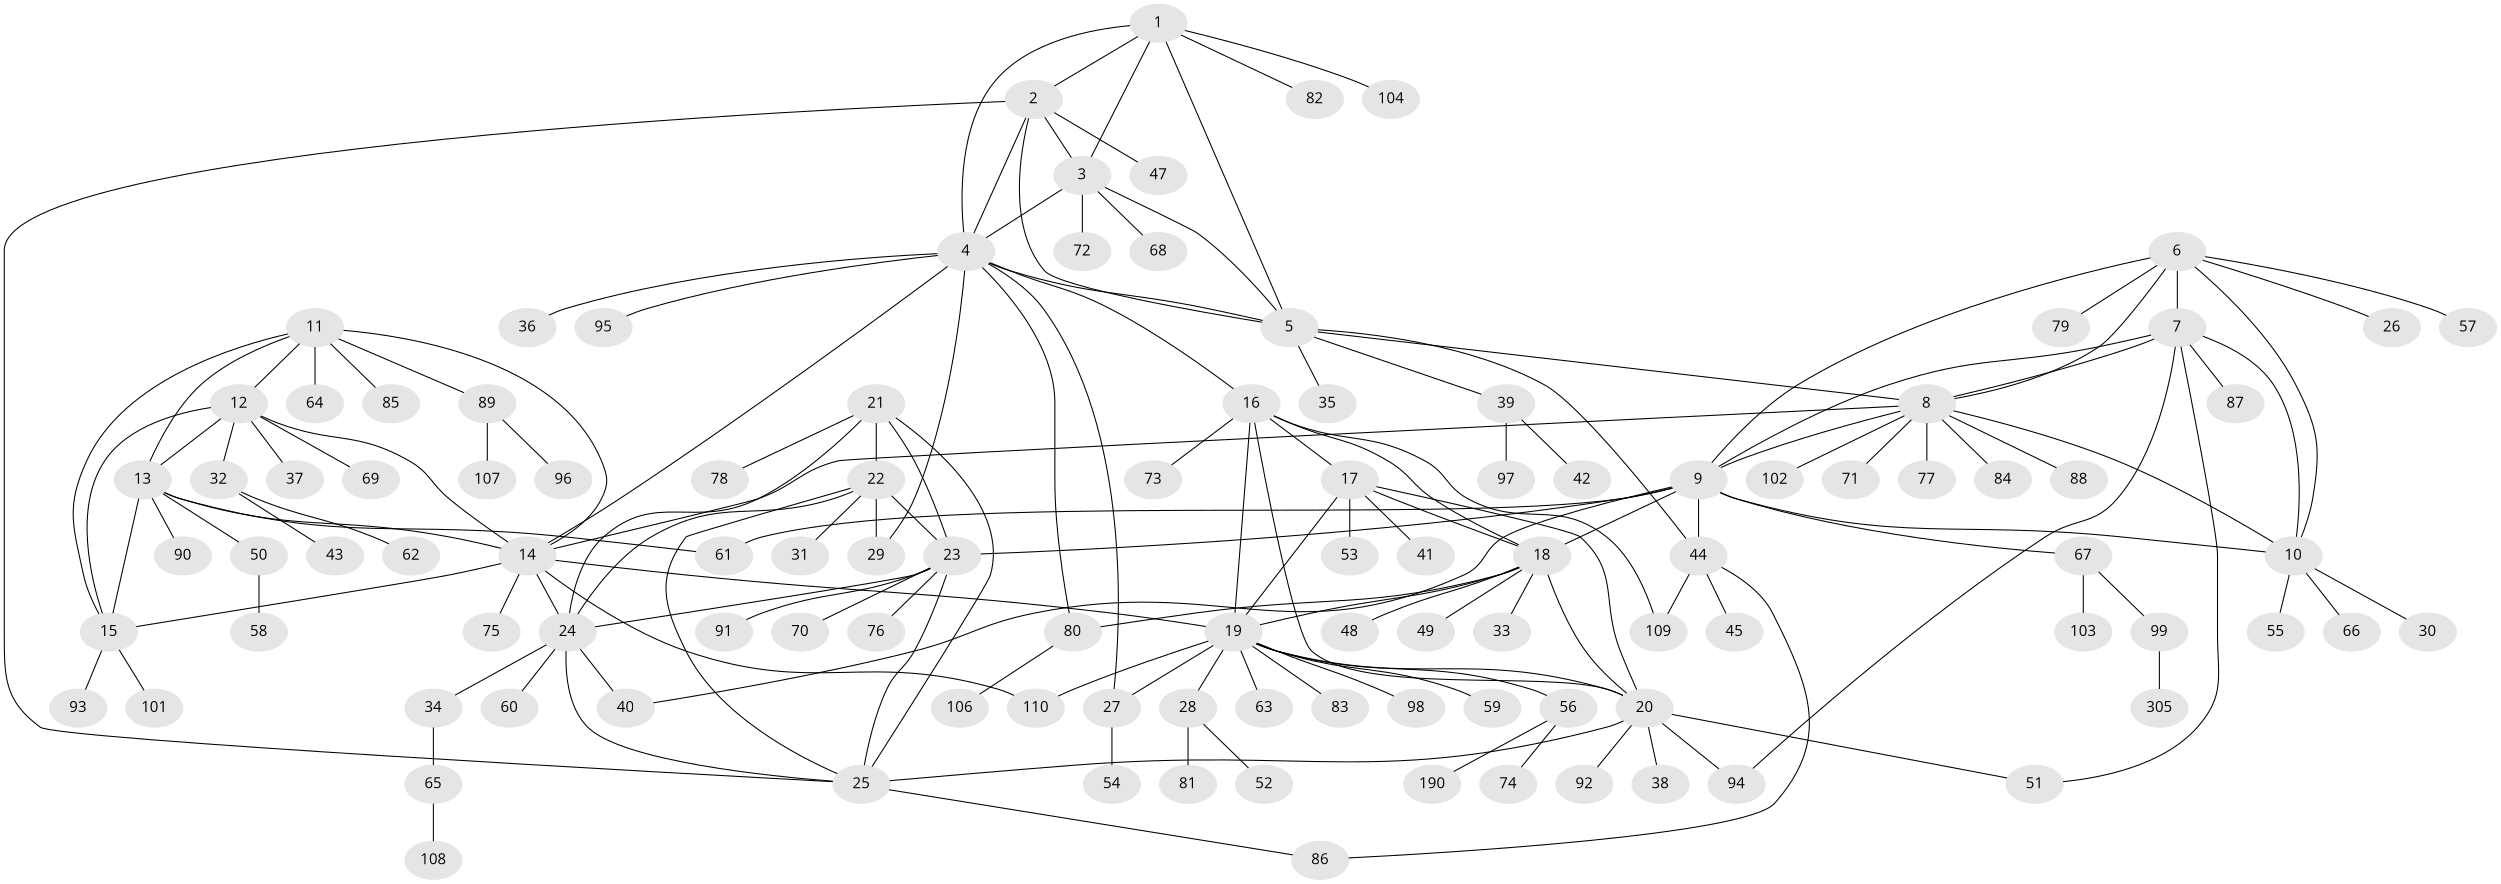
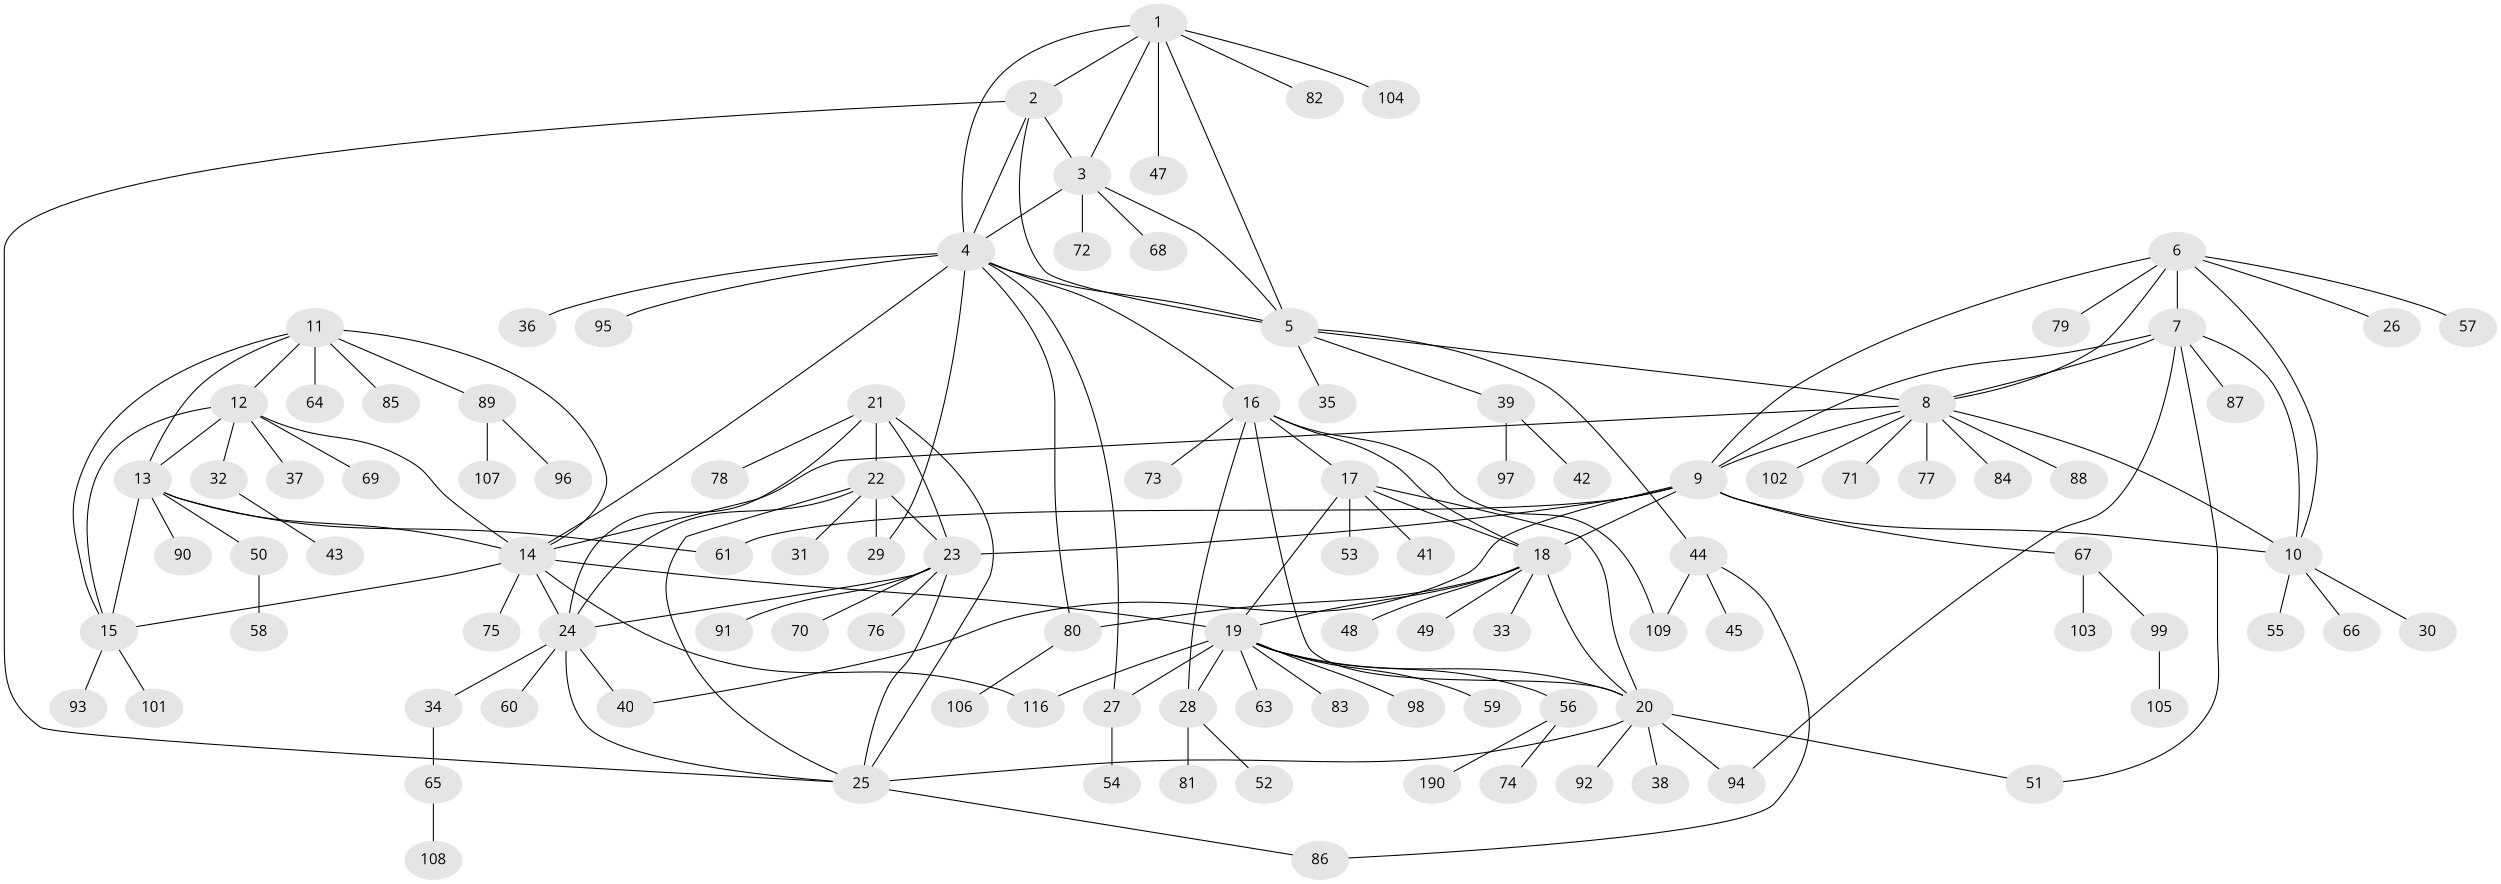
edge "2" -- "47": now "1" -- "47"
edge "16" -- "19": now "16" -- "28"
edge "9" -- "44": removed
node "62": removed
node "110": label "110" -> "116"
node "305": label "305" -> "105"
